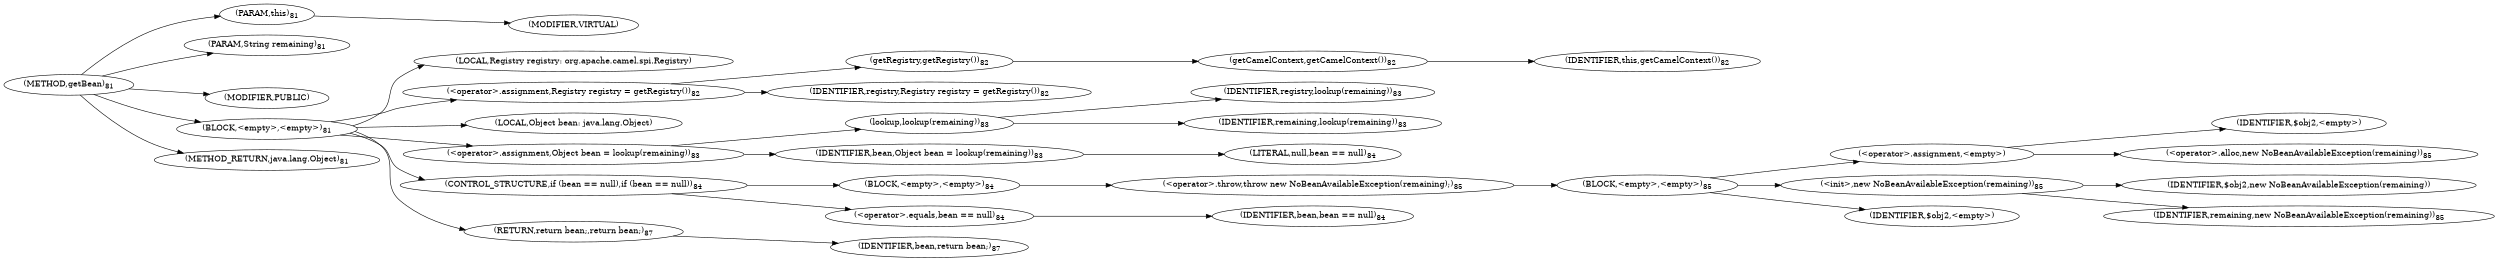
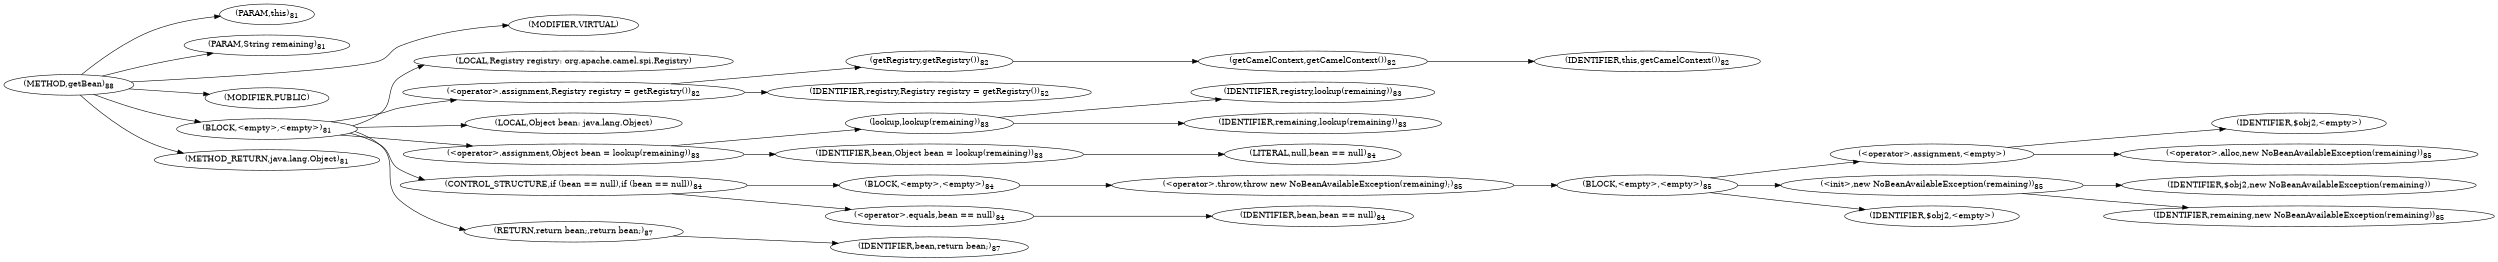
edge "(PARAM,this)" -> "(MODIFIER,VIRTUAL)": now "(METHOD,getBean)" -> "(MODIFIER,VIRTUAL)"
node "(METHOD,getBean)": text "81" -> "88"
node "(IDENTIFIER,registry,Registry registry = getRegistry())": text "82" -> "52"
